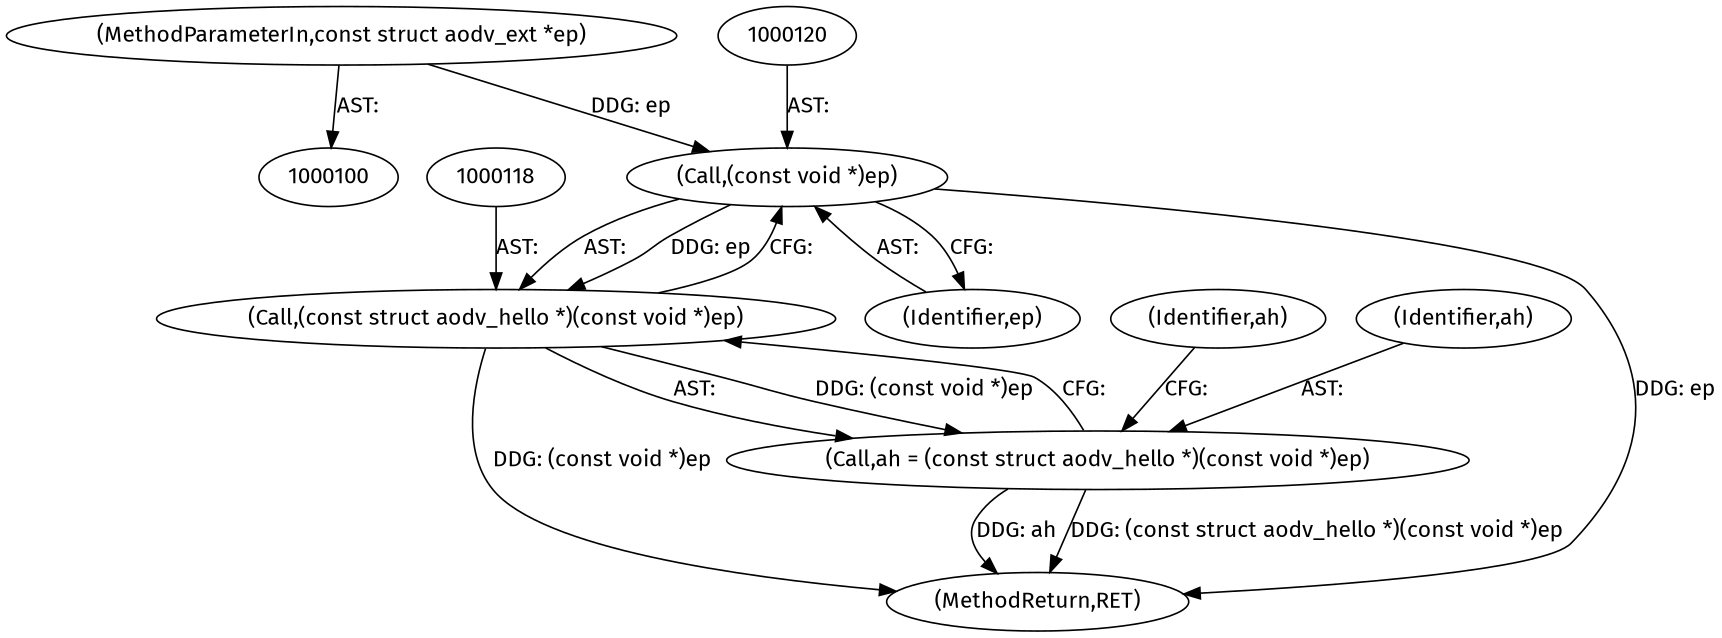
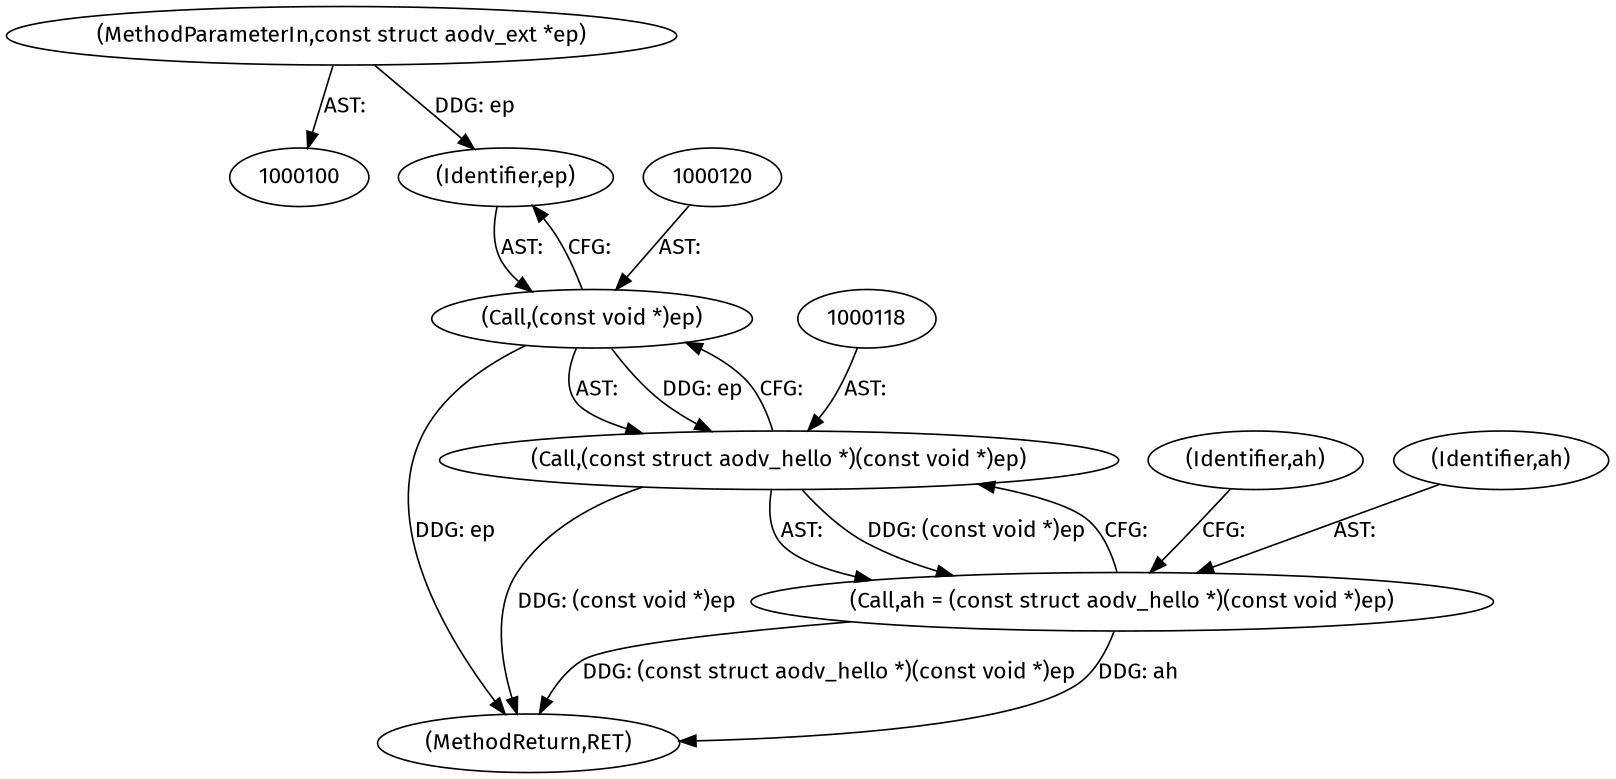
edge "(MethodParameterIn,const struct aodv_ext *ep)" -> "(Call,(const void *)ep)": now "(MethodParameterIn,const struct aodv_ext *ep)" -> "(Identifier,ep)"
